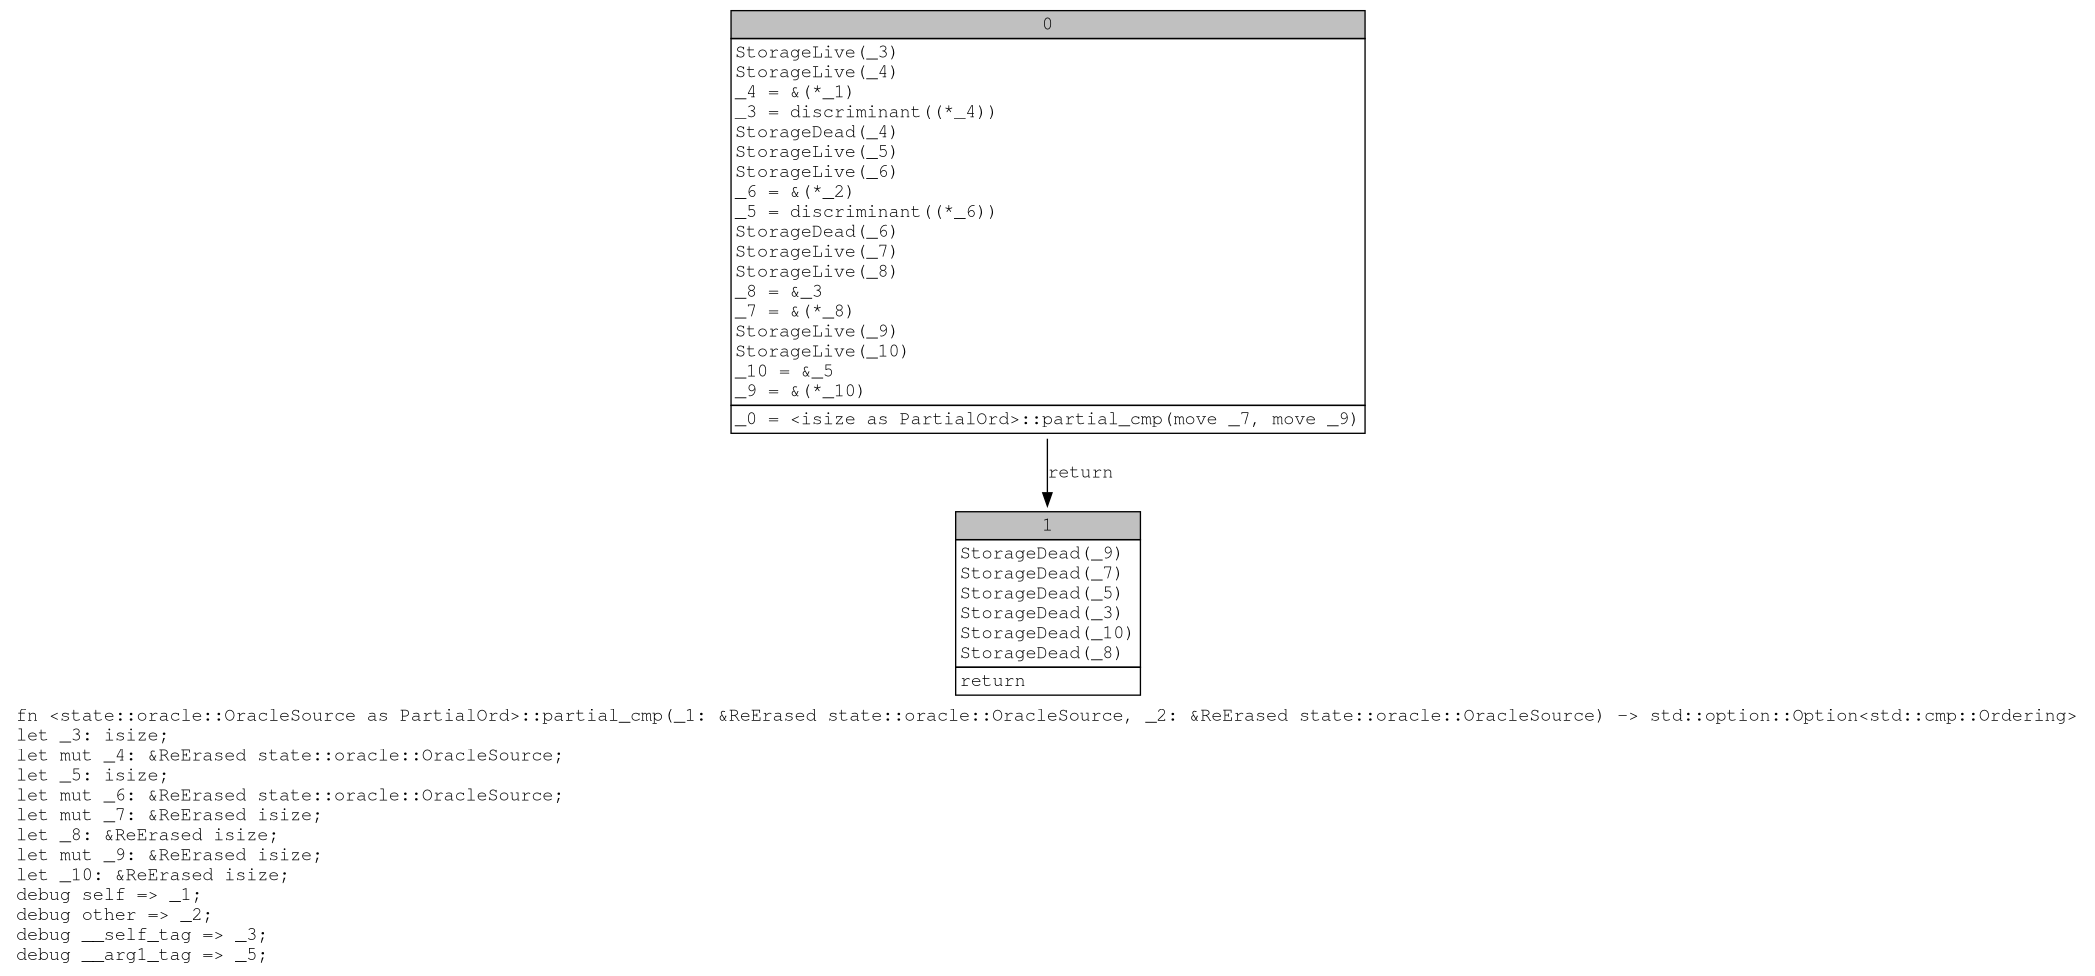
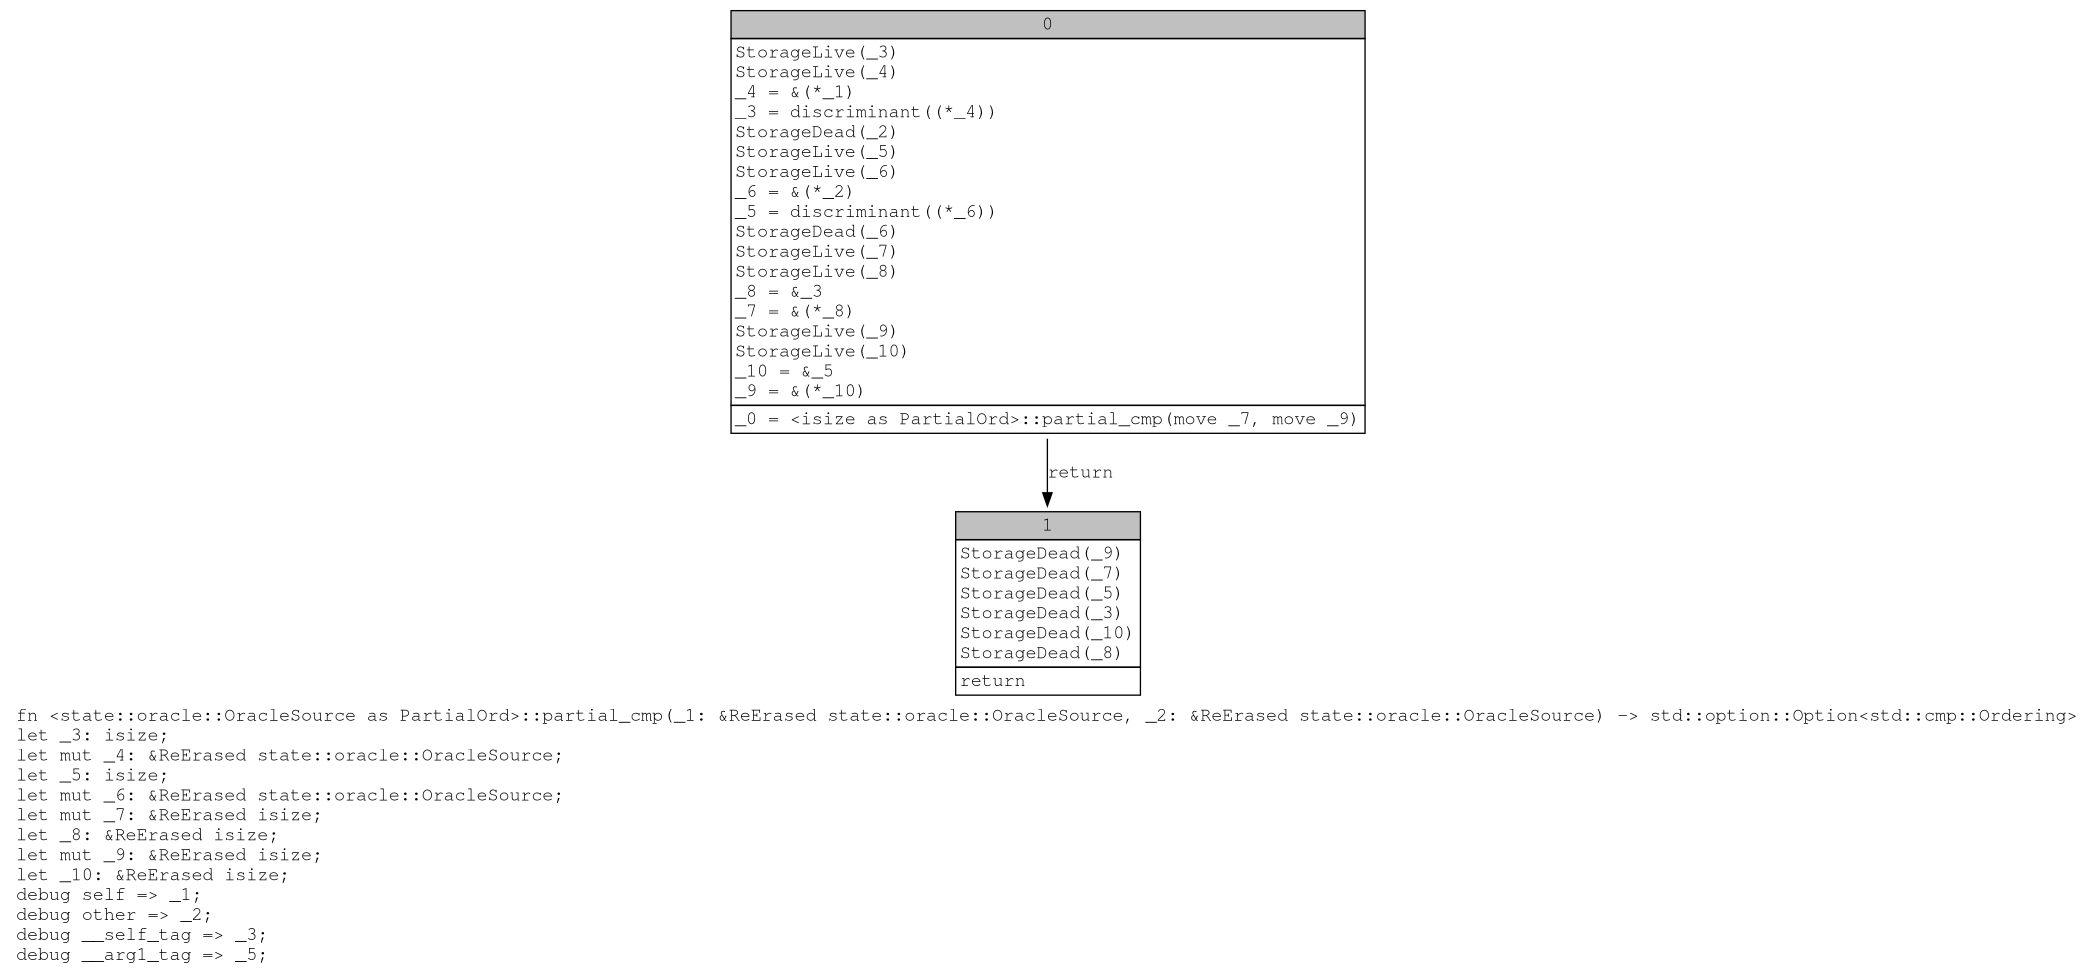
node "0": text "StorageDead(_4)" -> "StorageDead(_2)"
